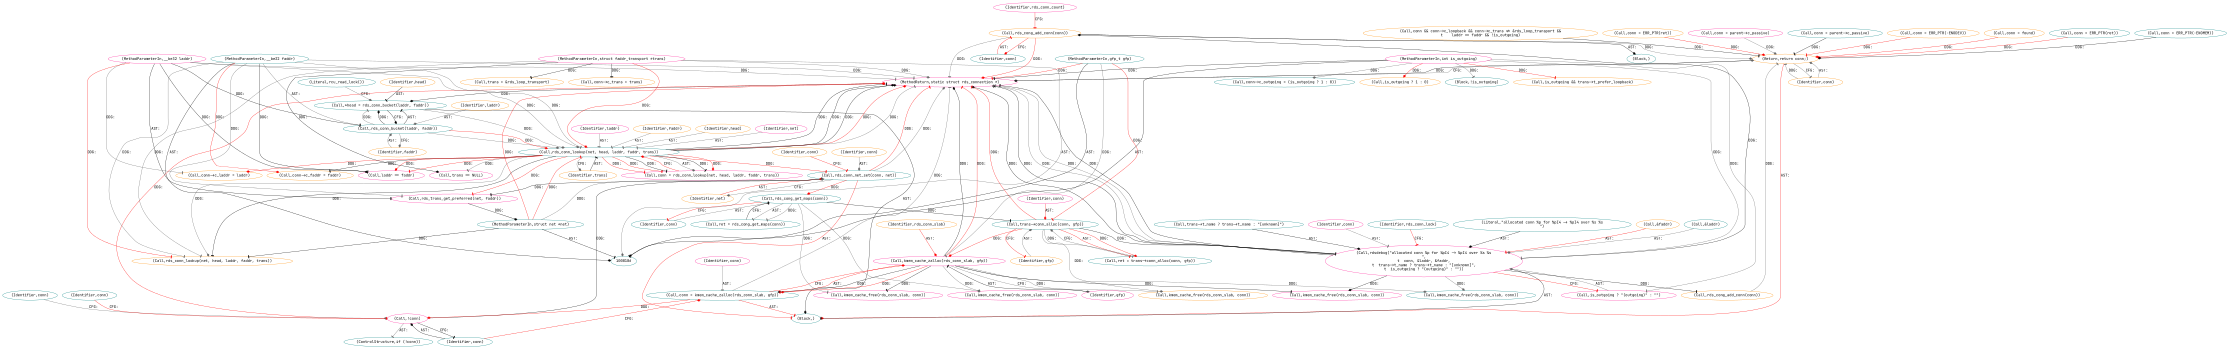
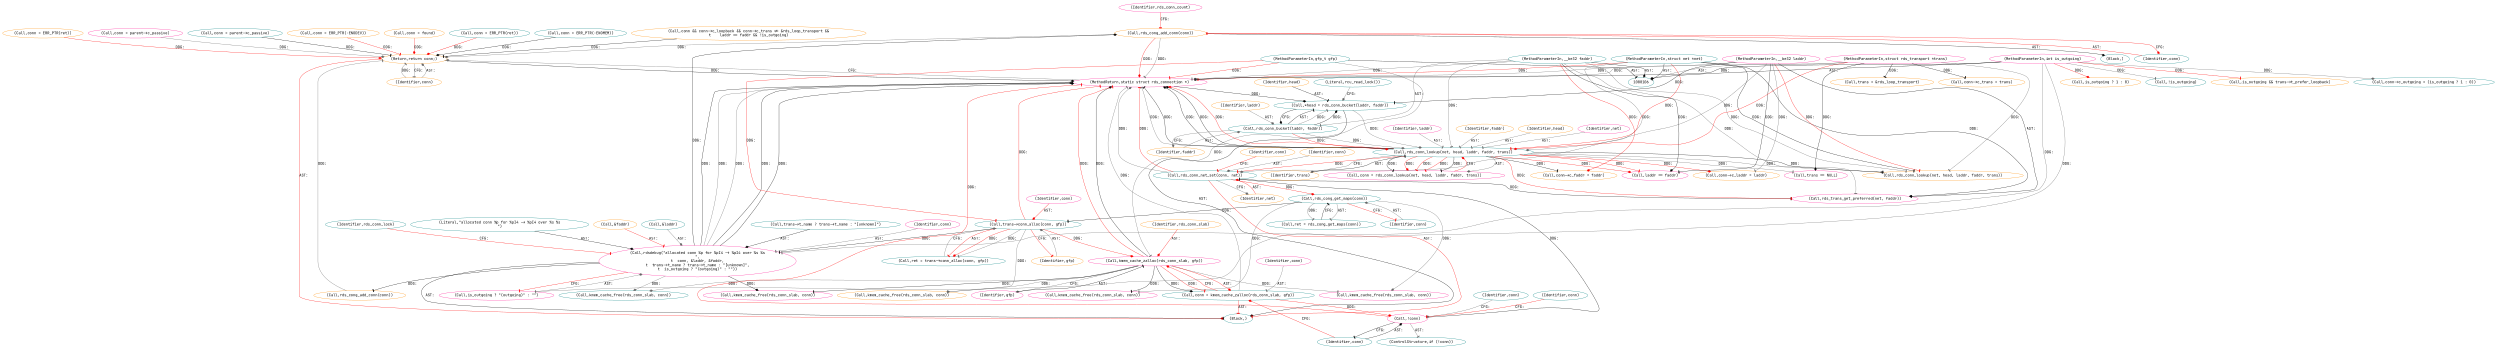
node "(MethodParameterIn,struct faddr_transport *trans)": label "(MethodParameterIn,struct faddr_transport *trans)" -> "(MethodParameterIn,struct rds_transport *trans)"
node "(Block,!is_outgoing)": label "(Block,!is_outgoing)" -> "(Call,!is_outgoing)"
edge "(MethodParameterIn,__be32 laddr)" -> "(Call,rds_conn_bucket(laddr, faddr))": now "(MethodParameterIn,__be32 laddr)" -> "(Call,*head = rds_conn_bucket(laddr, faddr))"
edge "(Call,rds_trans_get_preferred(net, faddr))" -> "(MethodParameterIn,struct net *net)": reversed
